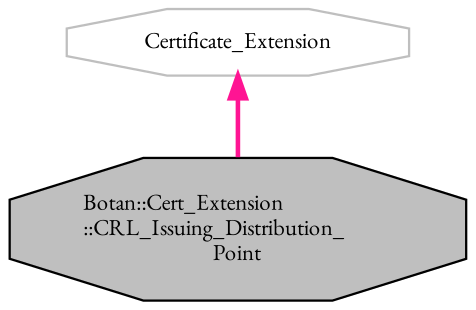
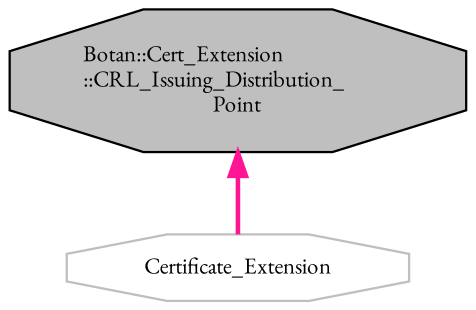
edge "Botan::Cert_Extension ::CRL_Issuing_Distribution_ Point" -> "Certificate_Extension": reversed
